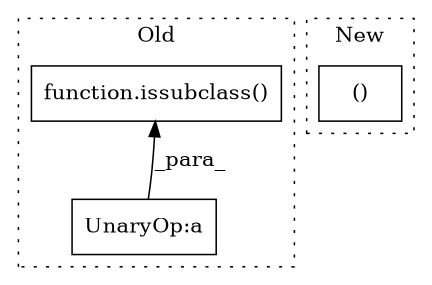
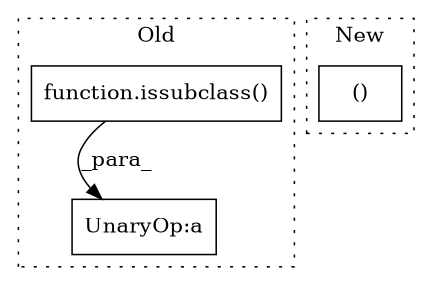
edge "UnaryOp:a" -> "function.issubclass()": reversed
